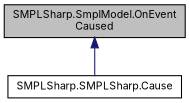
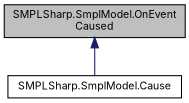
node "SMPLSharp.SMPLSharp.Cause": label "SMPLSharp.SMPLSharp.Cause" -> "SMPLSharp.SmplModel.Cause"
